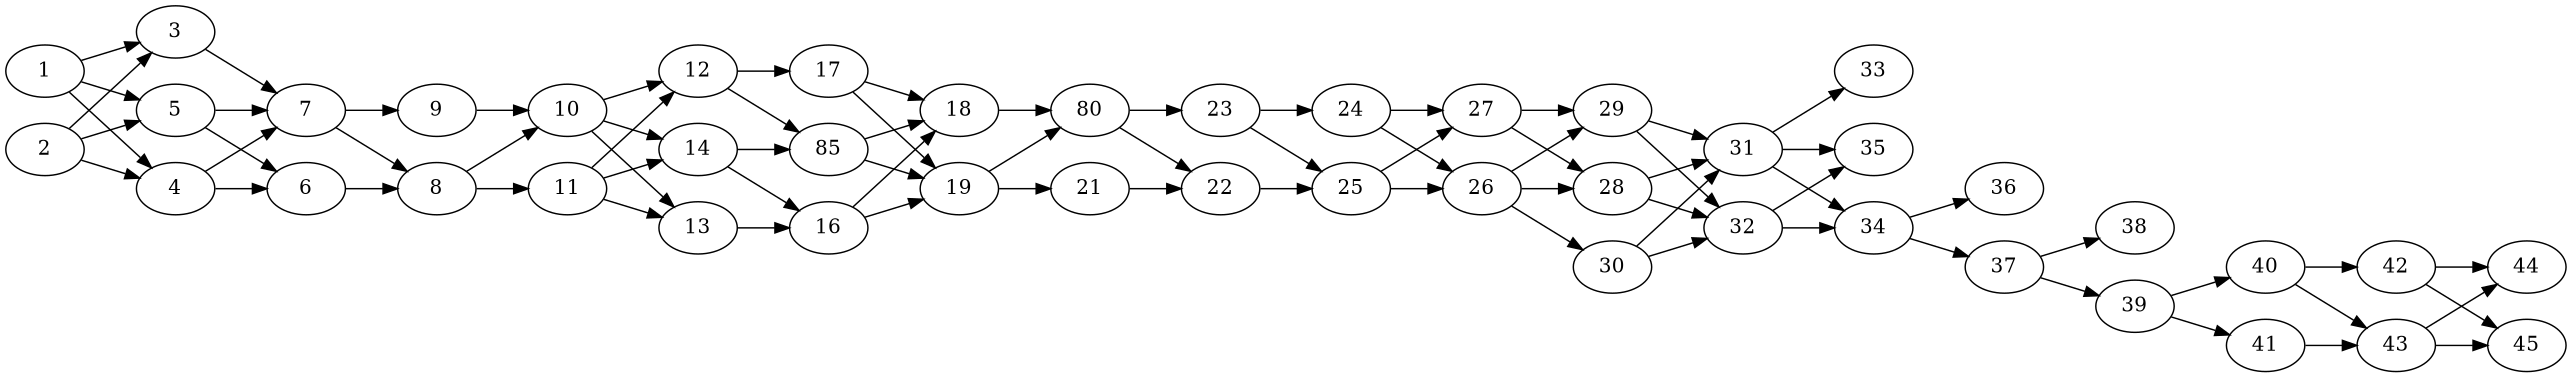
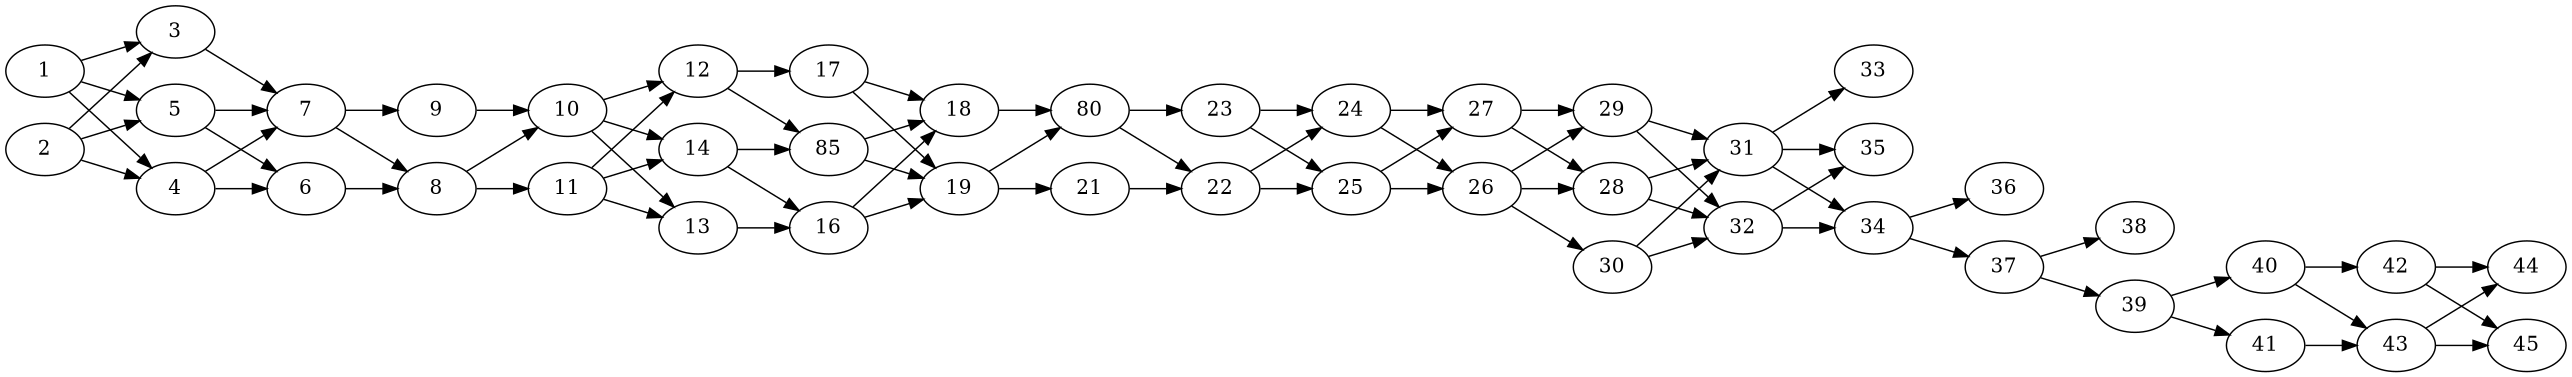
edge "22" -> "24": added
